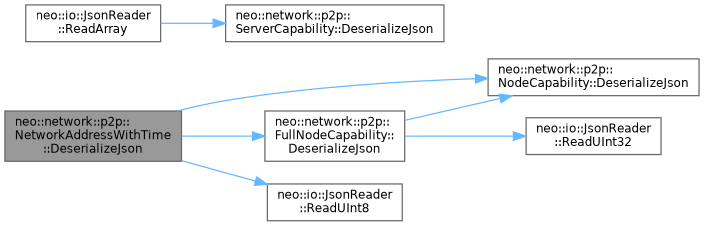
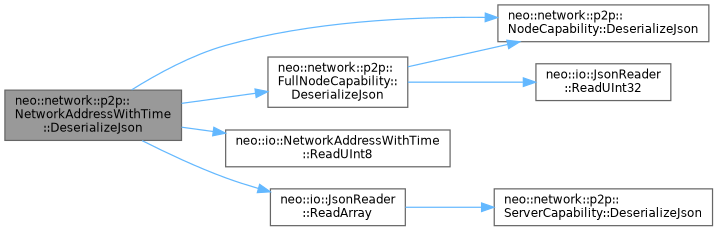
edge "neo::network::p2p:: NetworkAddressWithTime ::DeserializeJson" -> "neo::io::JsonReader ::ReadArray": added
node "neo::io::JsonReader ::ReadUInt8": label "neo::io::JsonReader ::ReadUInt8" -> "neo::io::NetworkAddressWithTime ::ReadUInt8"
